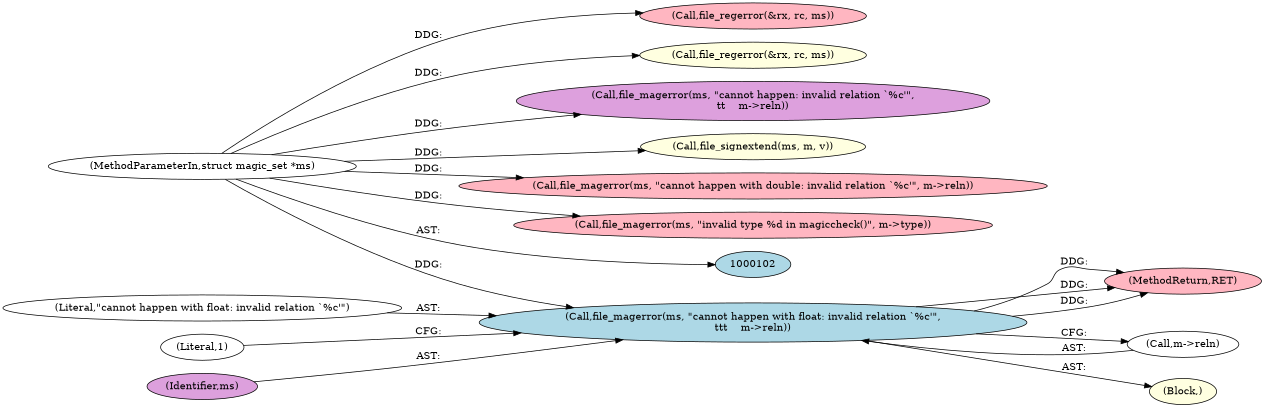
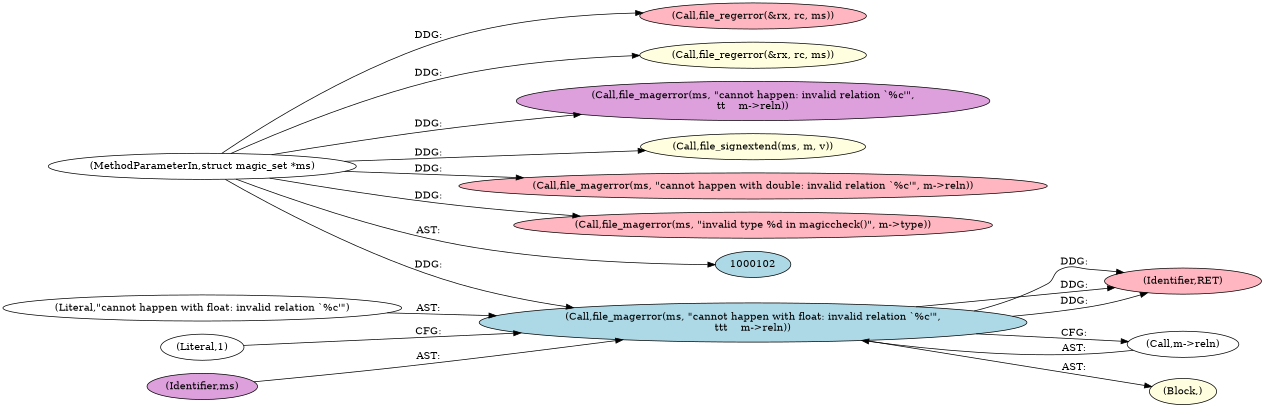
node "(MethodReturn,RET)": label "(MethodReturn,RET)" -> "(Identifier,RET)"
